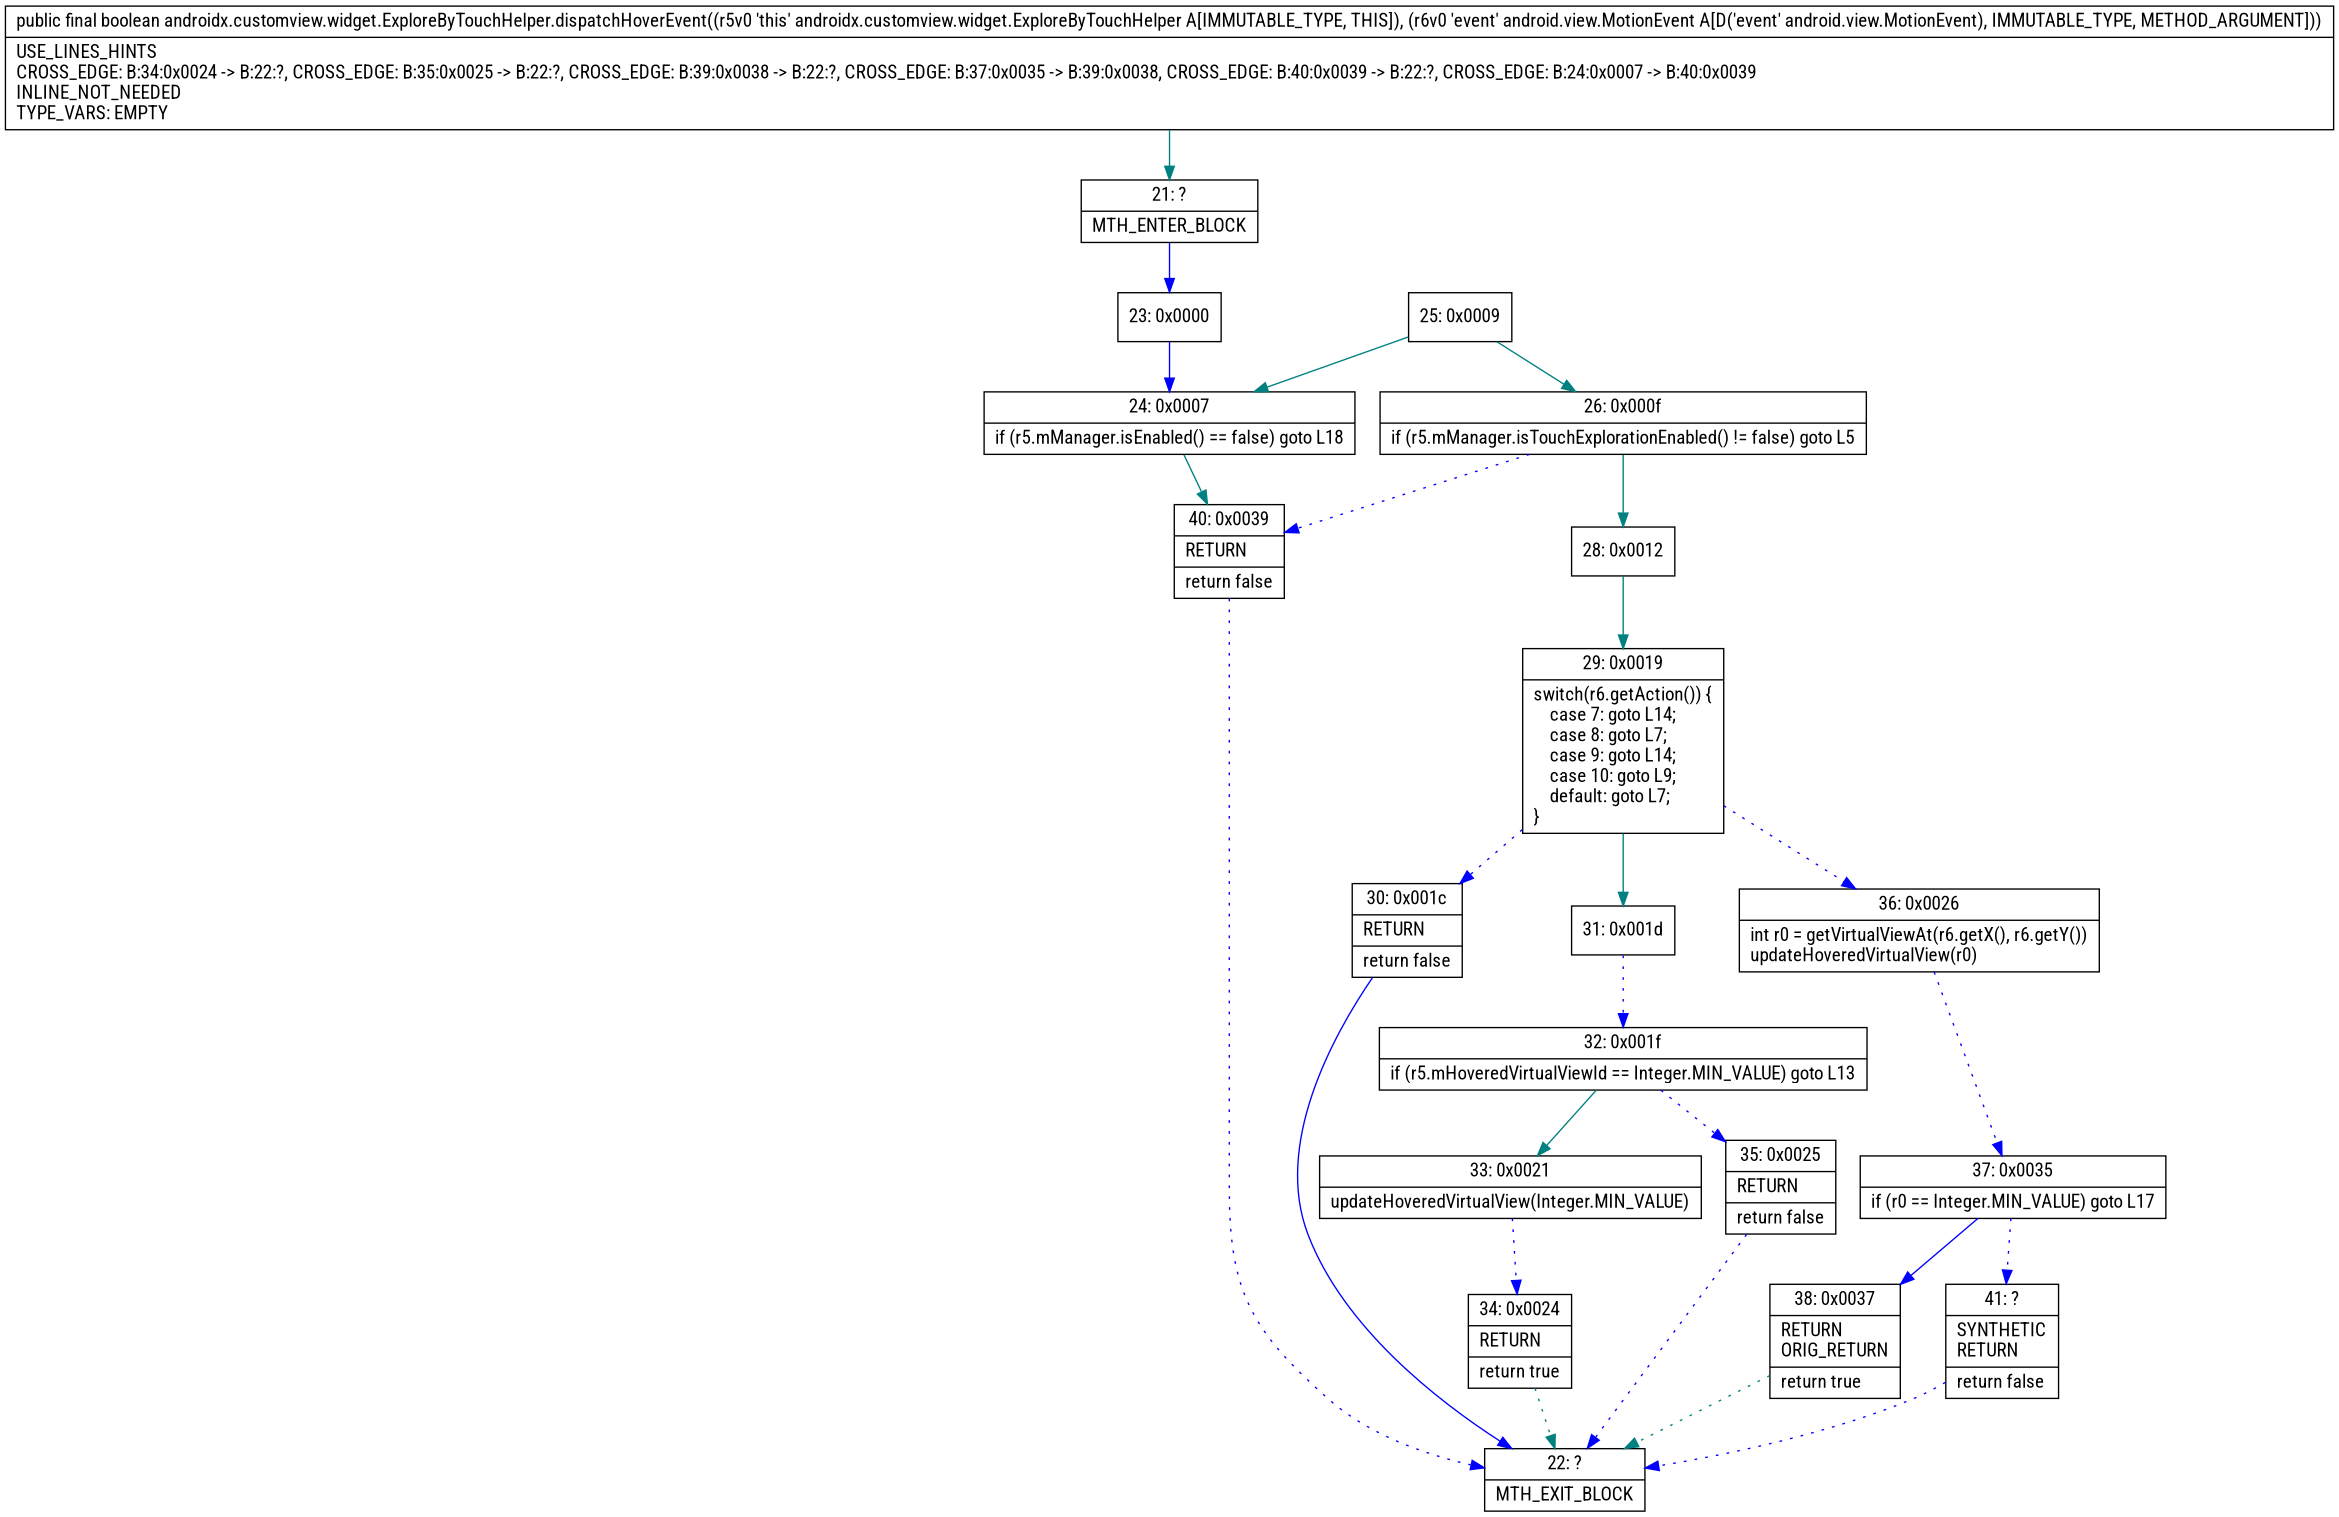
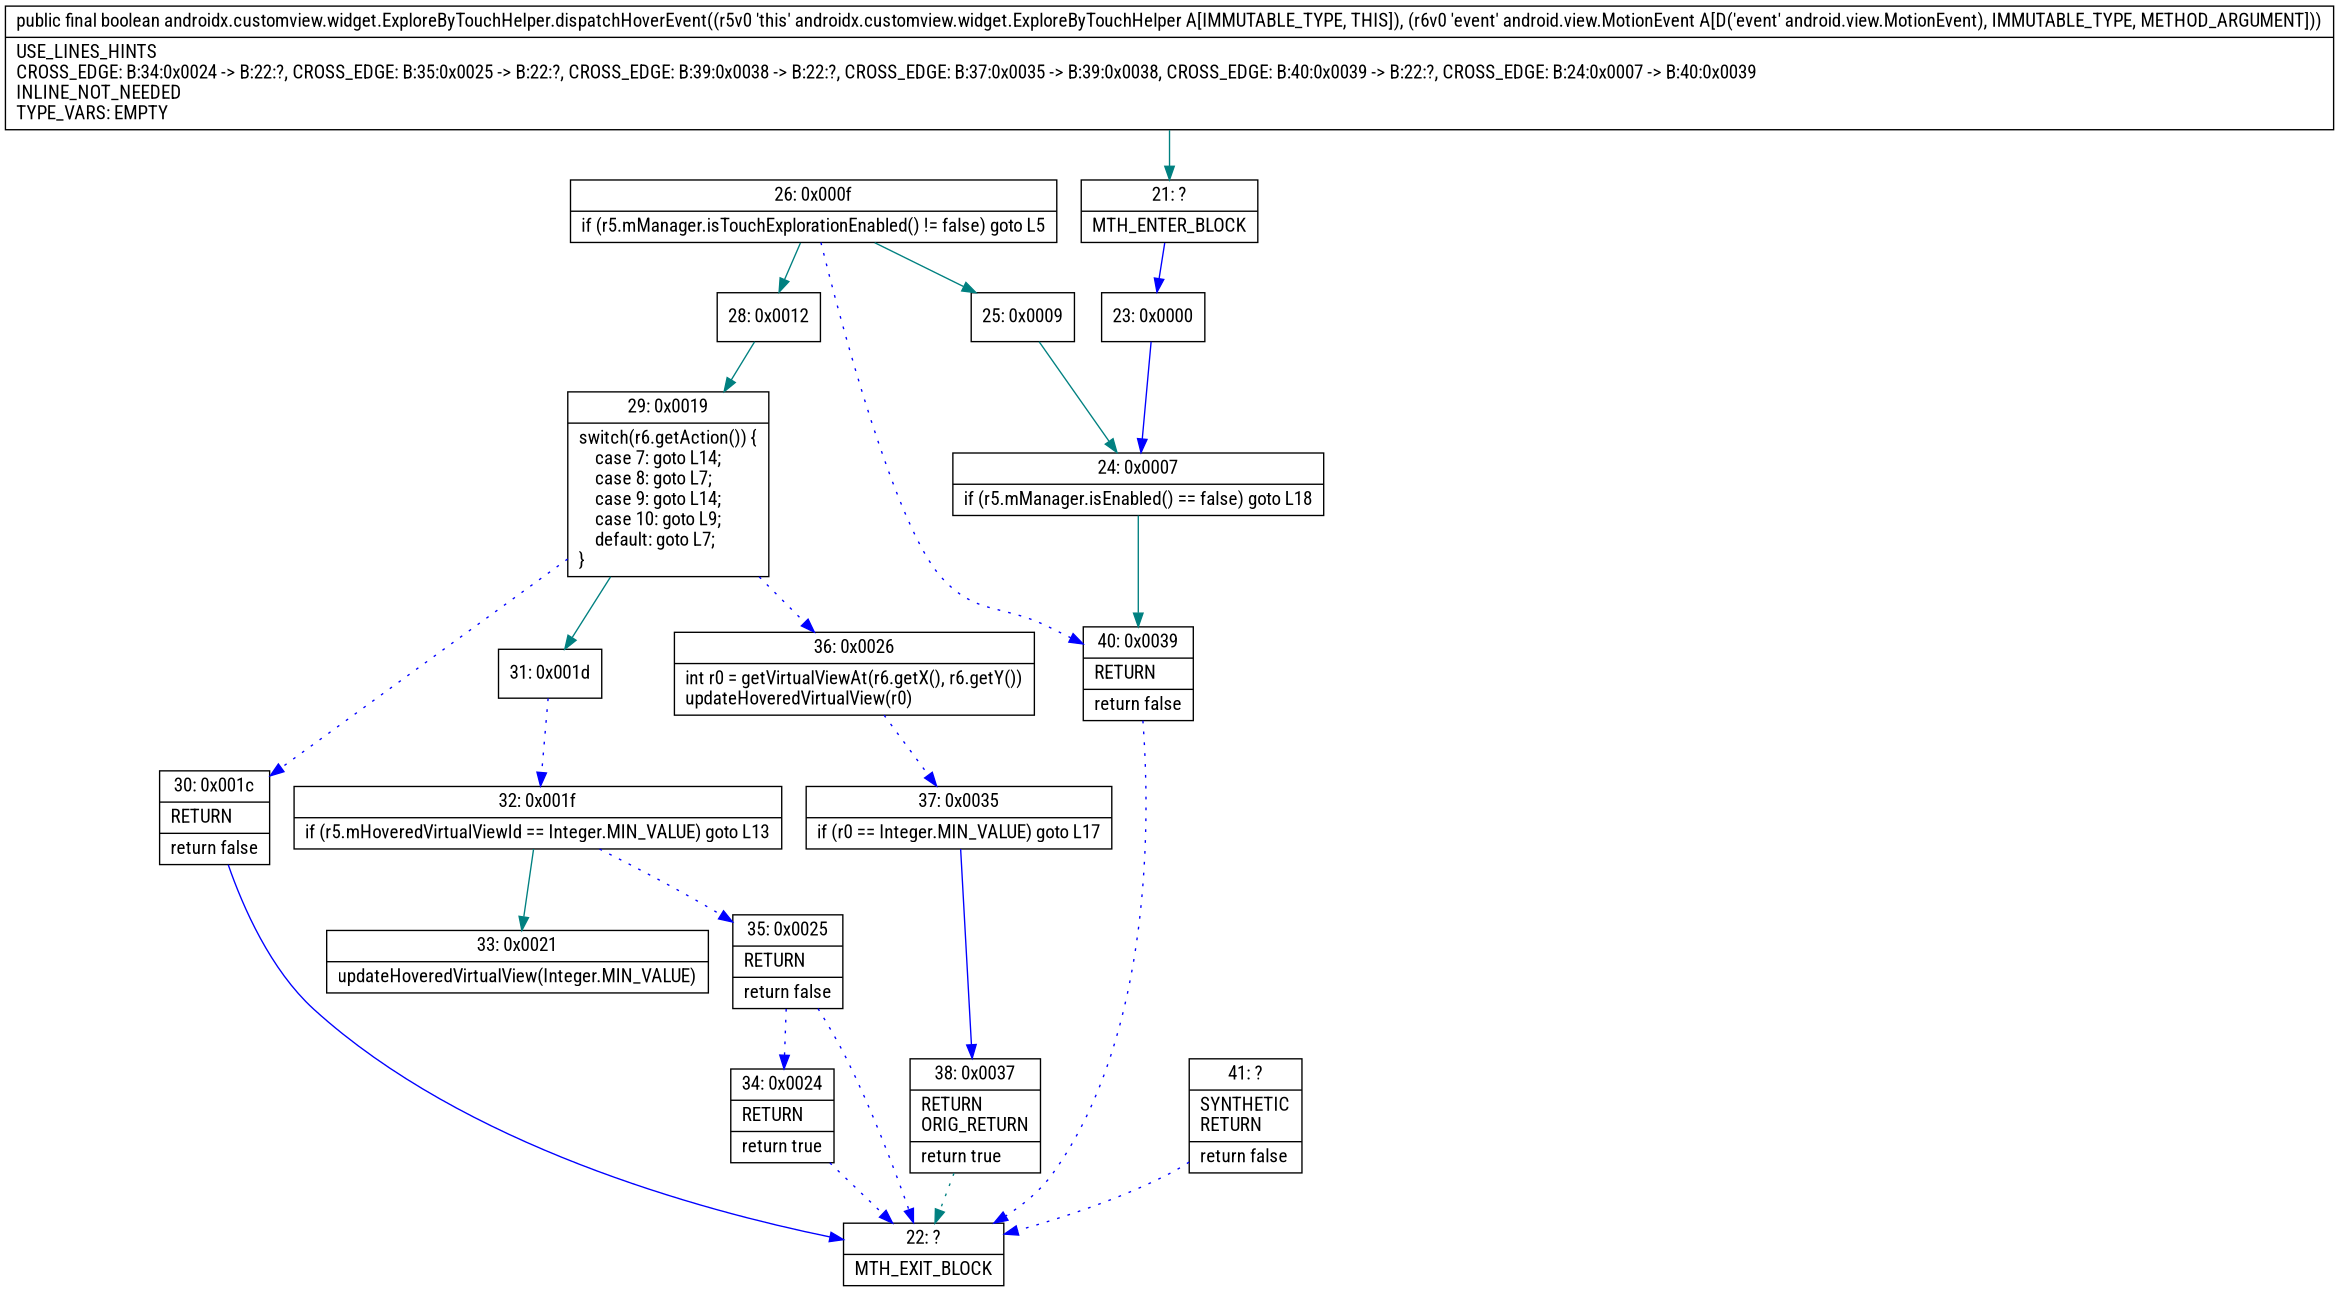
edge "25: 0x0009" -> "26: 0x000f": reversed
edge "37: 0x0035" -> "41: ?": removed
edge "33: 0x0021" -> "34: 0x0024": now "35: 0x0025" -> "34: 0x0024"
edge "34: 0x0024" -> "22: ?": color teal -> blue
